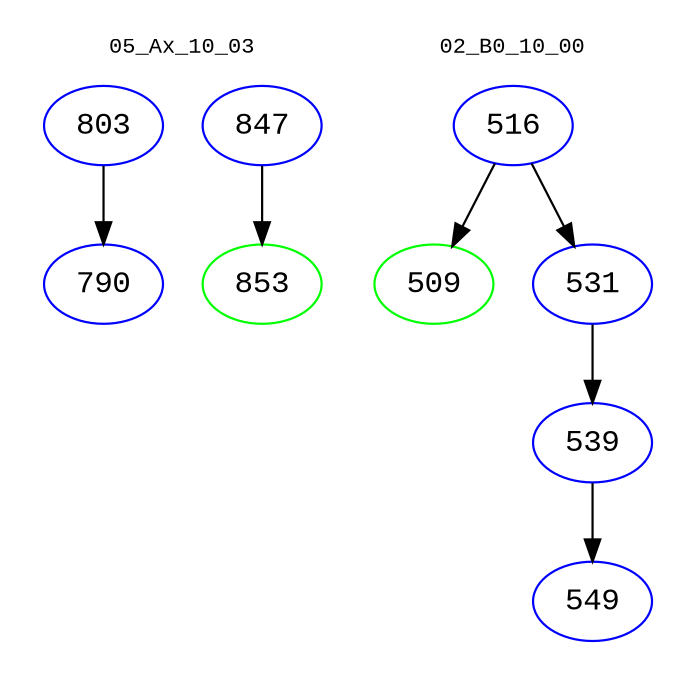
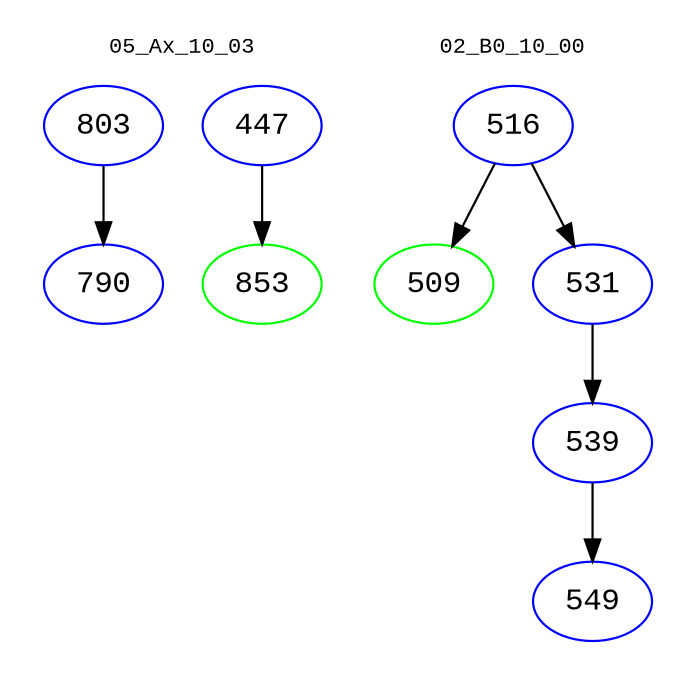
node "847": label "847" -> "447"
